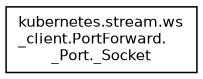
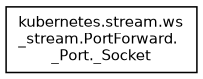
node "kubernetes.stream.ws _client.PortForward. _Port._Socket": label "kubernetes.stream.ws _client.PortForward. _Port._Socket" -> "kubernetes.stream.ws _stream.PortForward. _Port._Socket"
